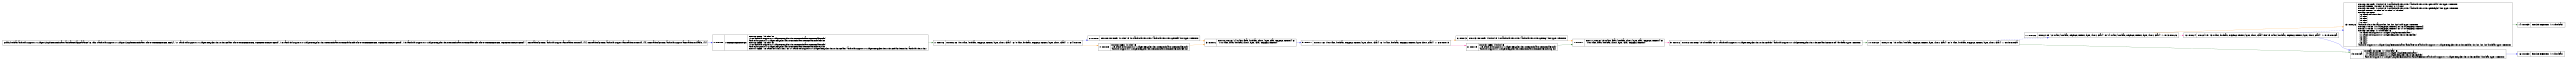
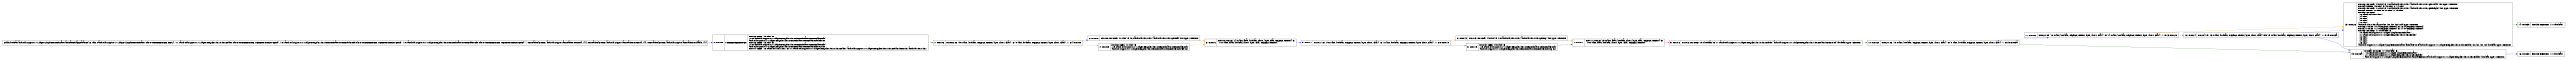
node "8: 0x0019": text "0x0019: IGET  (r9 I:int) =" -> "0x0019: IGET  (r9 I:this) ="
